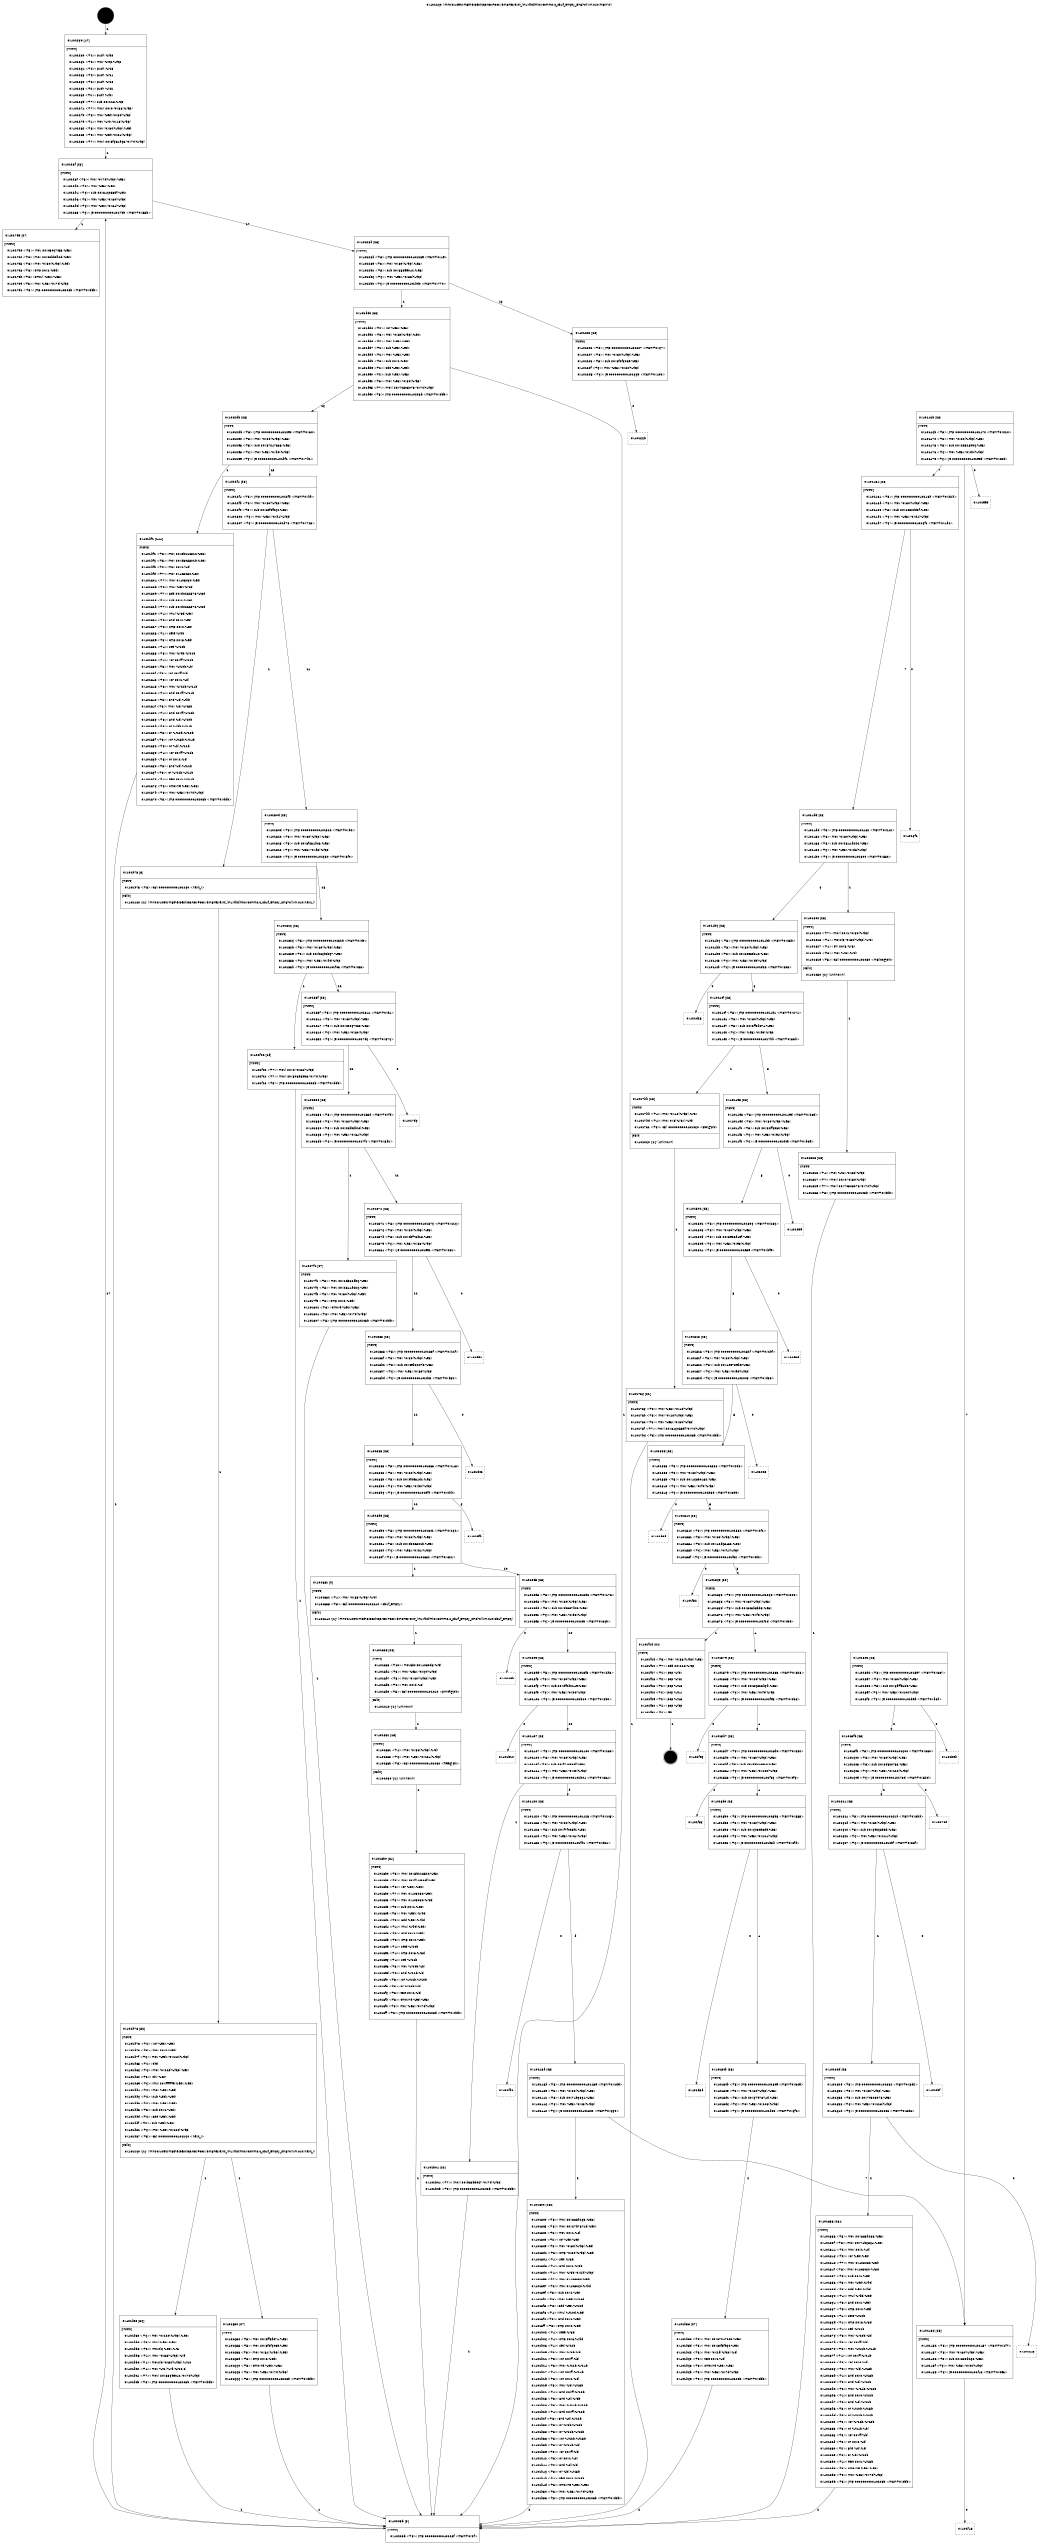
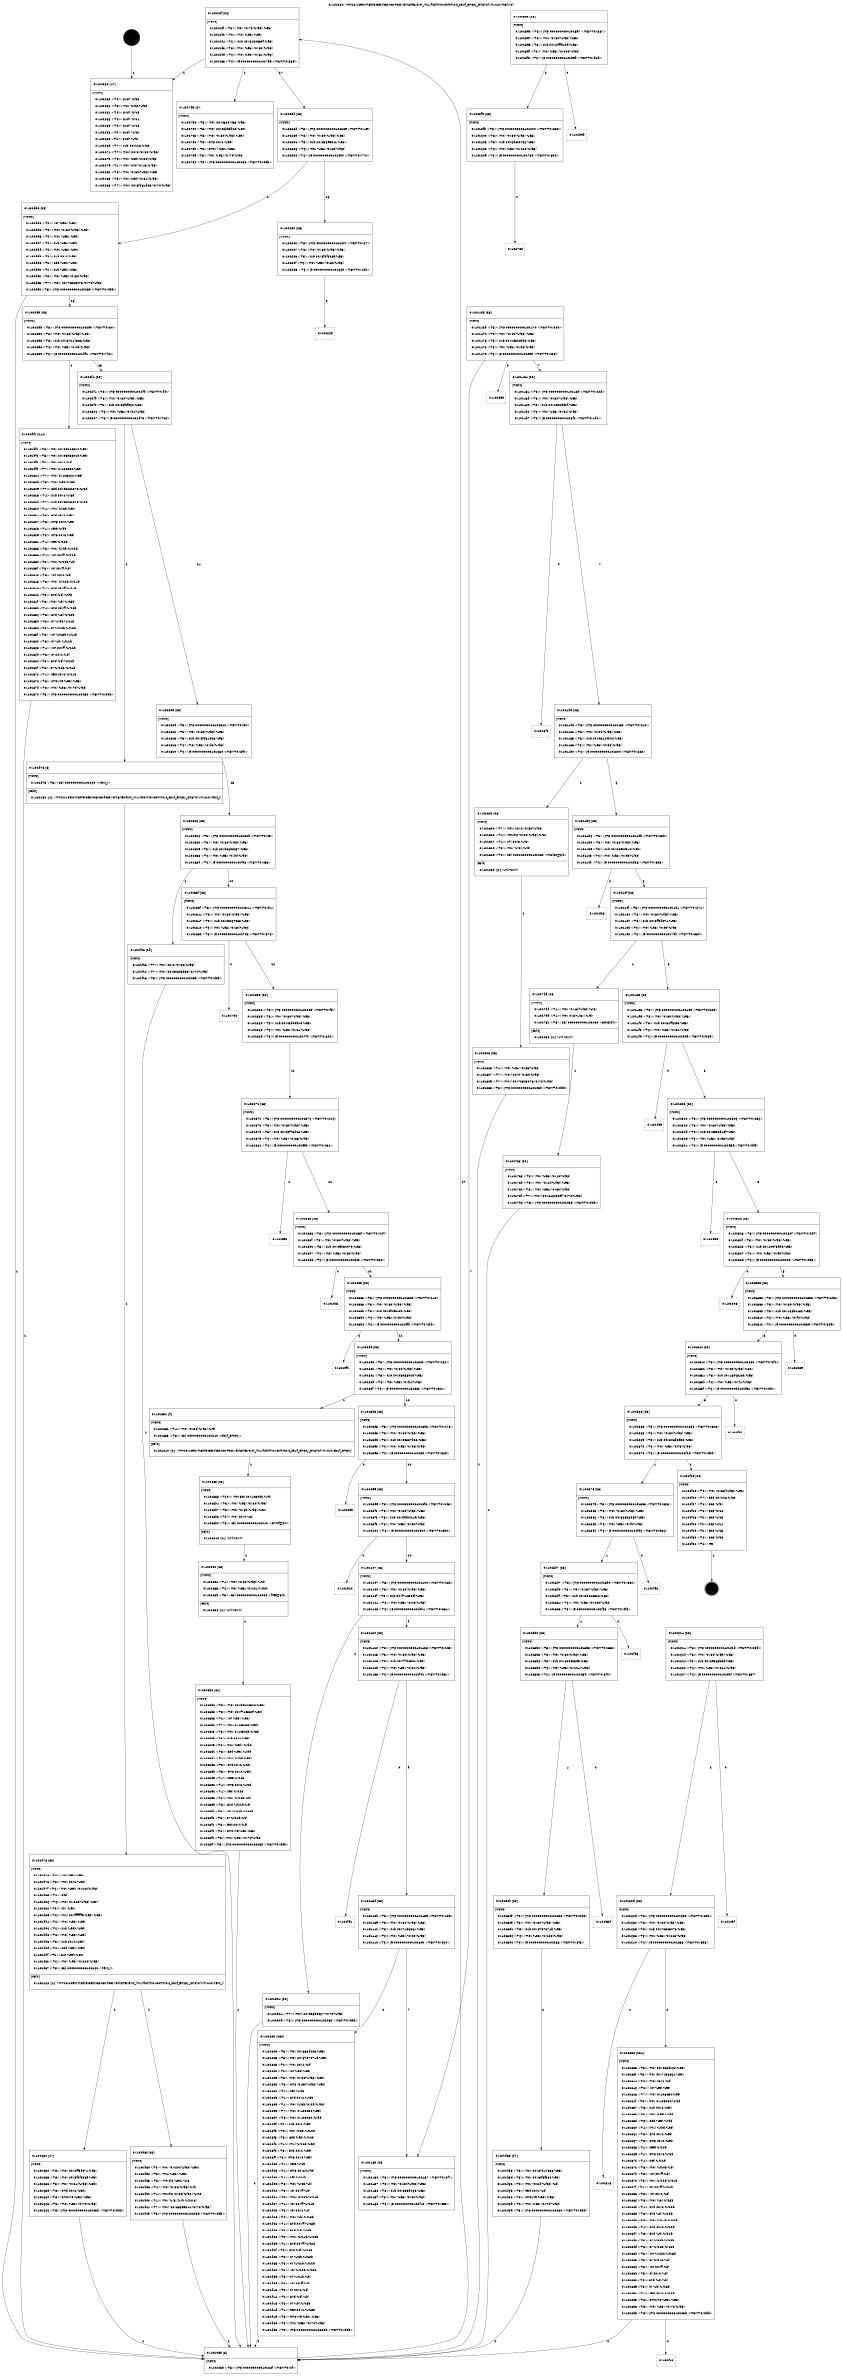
edge "0x401260 [47]" -> "0x40128f [26]": reversed
node "0x4017f1 [27]": removed
edge "0x4015fb [25]" -> "0x401614 [25]": removed, label "2"
edge "0x401452 [25]" -> "0x401f4a": now "0x40183a [134]" -> "0x401f4a"
